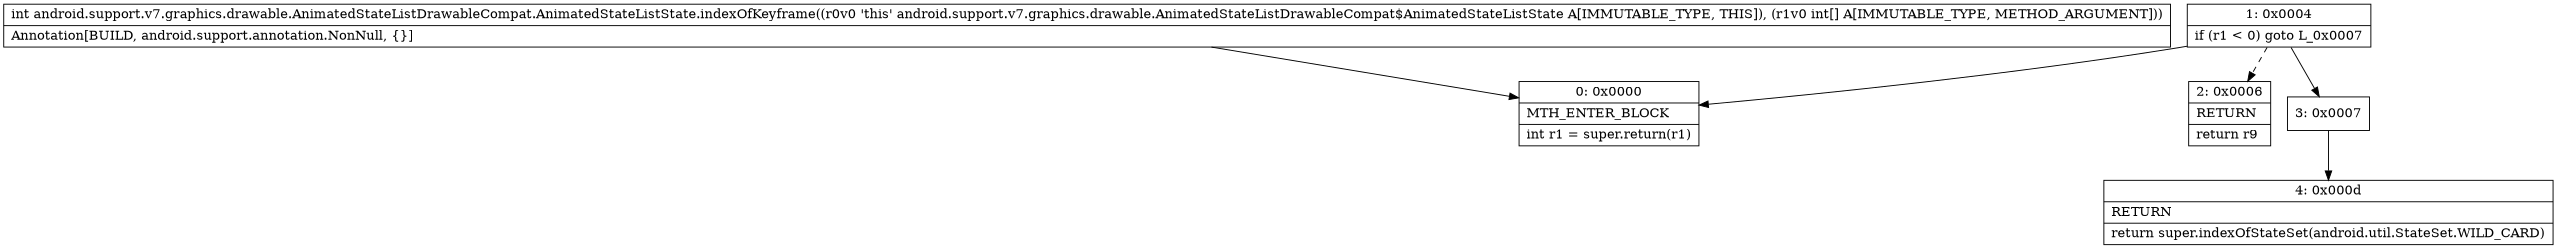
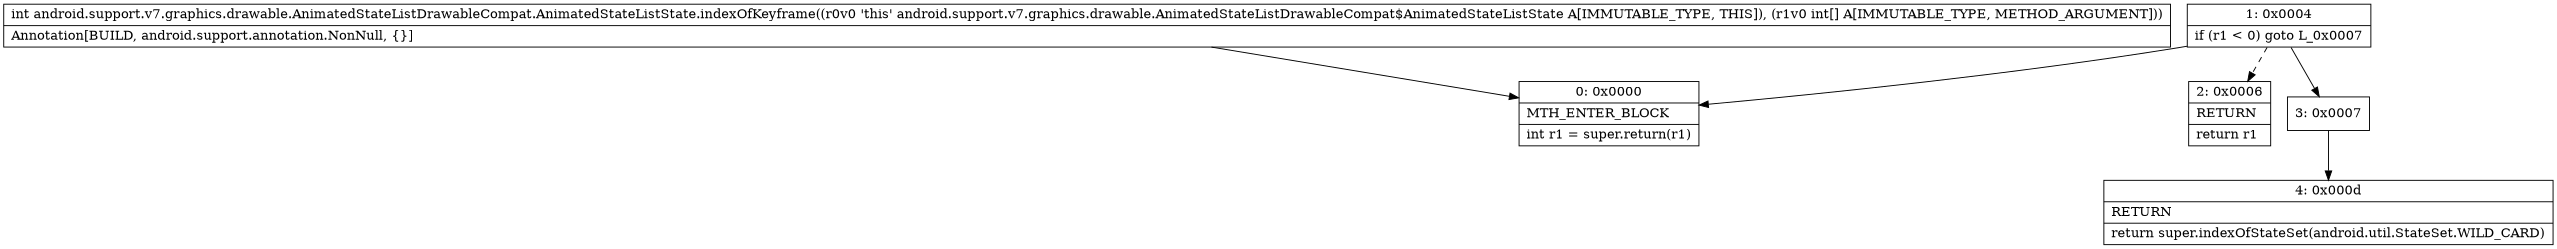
node "2: 0x0006": text "return r9" -> "return r1"
